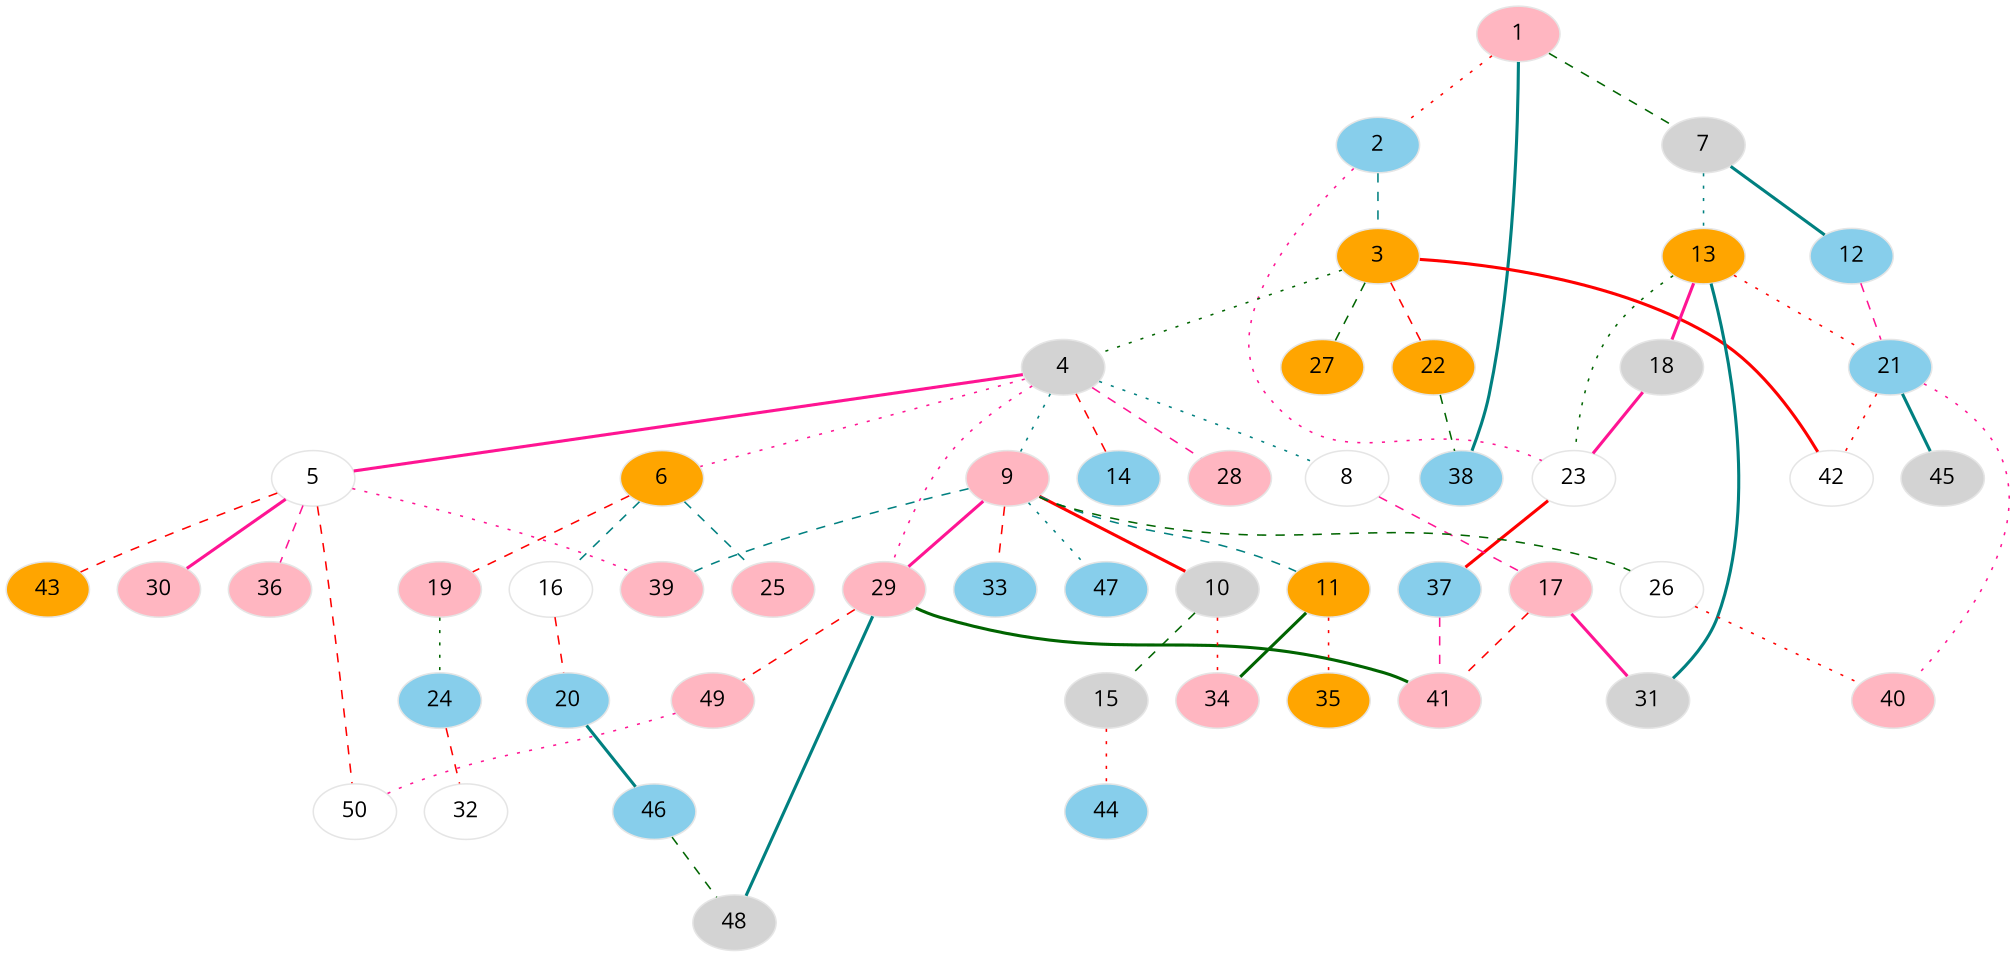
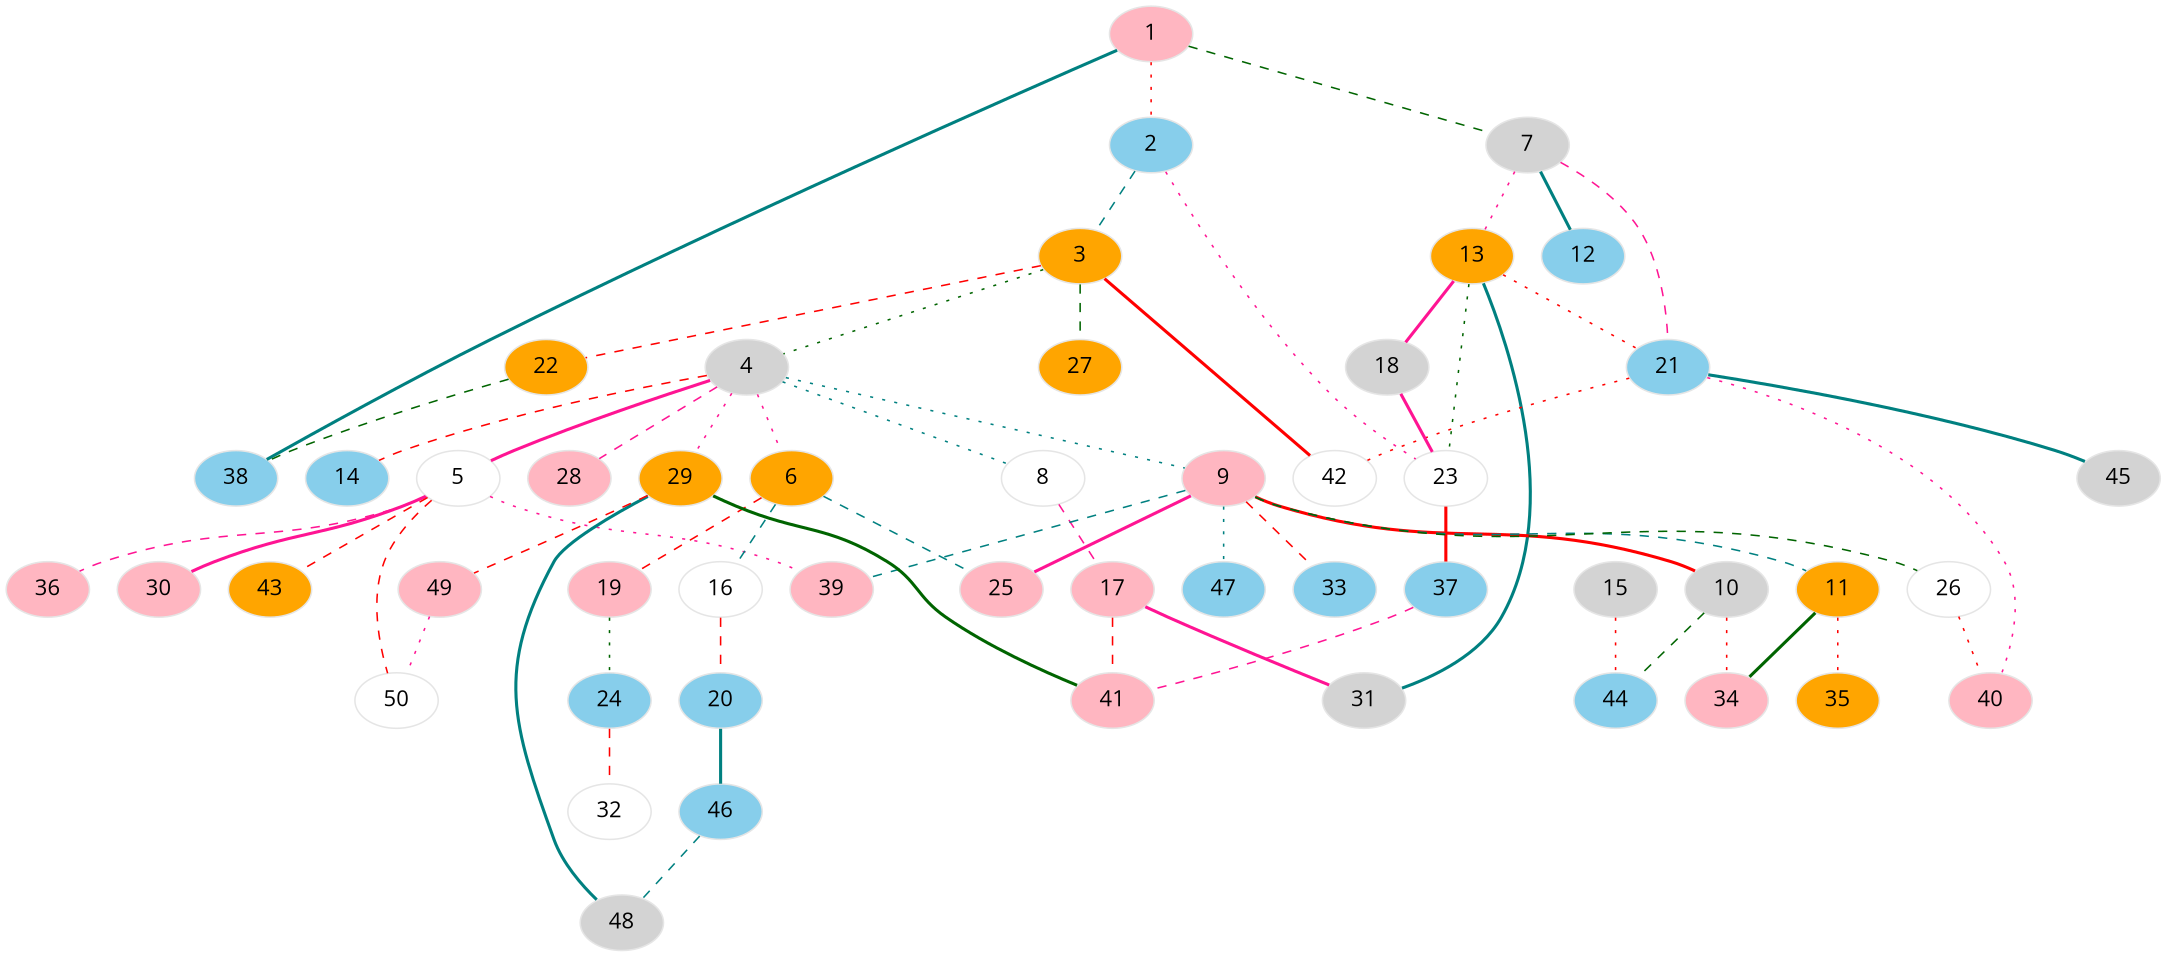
edge "7" -- "13": color teal -> deeppink
edge "12" -- "21": now "7" -- "21"
edge "9" -- "29": now "9" -- "25"
node "29": fillcolor lightpink -> orange
edge "10" -- "15": now "10" -- "44"
edge "46" -- "48": color darkgreen -> teal
